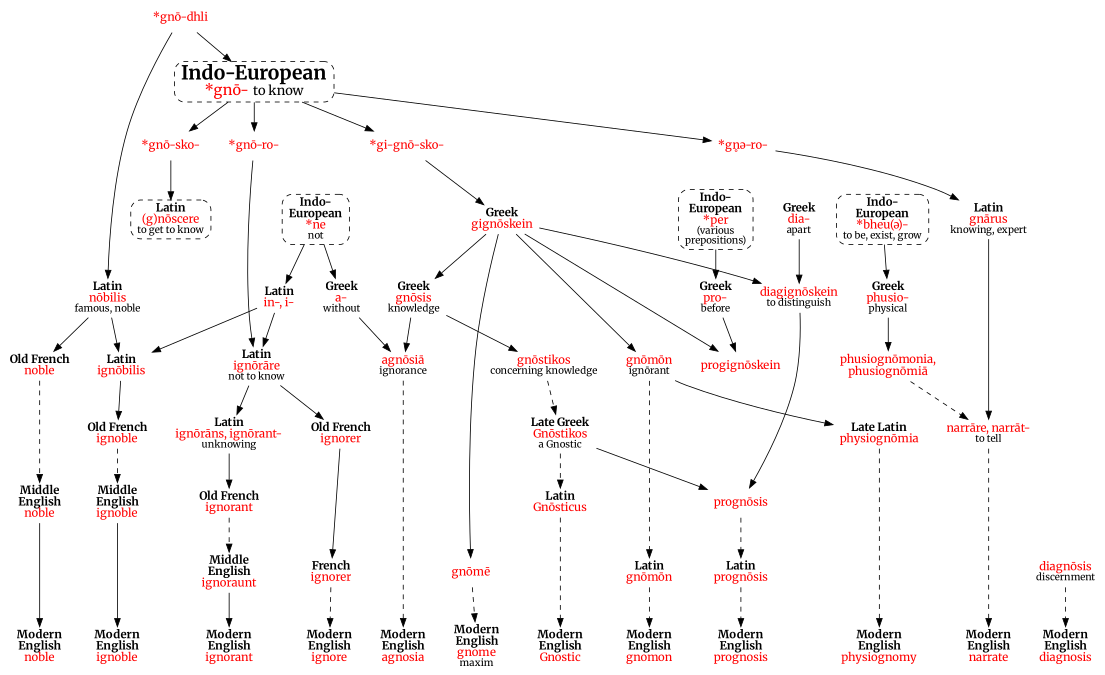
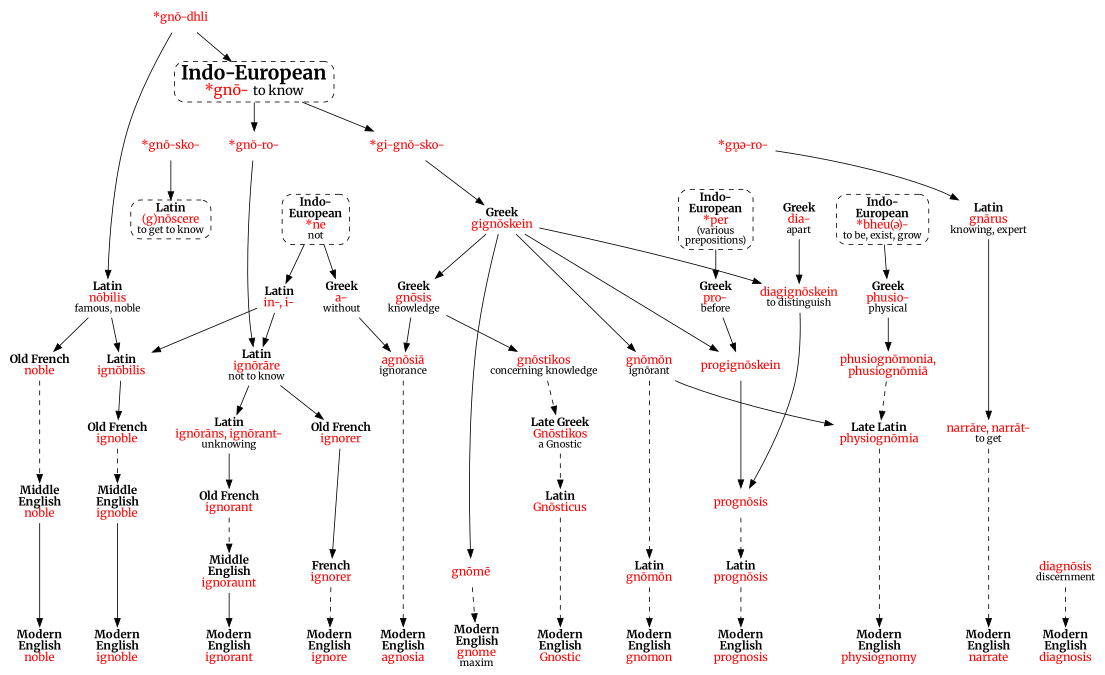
edge "Indo-European" -> "*gnō-sko-": removed
edge "Indo-European" -> "*gn̥ə-ro-": removed
edge "phusiognōmonia," -> "narrāre, narrāt-": now "phusiognōmonia," -> "Late Latin"
node "narrāre, narrāt-": text "to tell" -> "to get"
edge "Late Greek" -> "prognōsis": now "progignōskein" -> "prognōsis"
